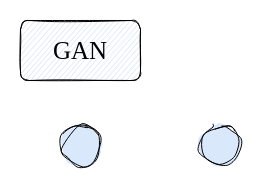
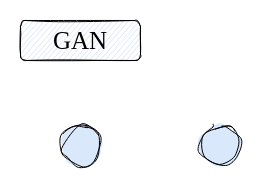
node "GAN": size 120x60 -> 120x40
